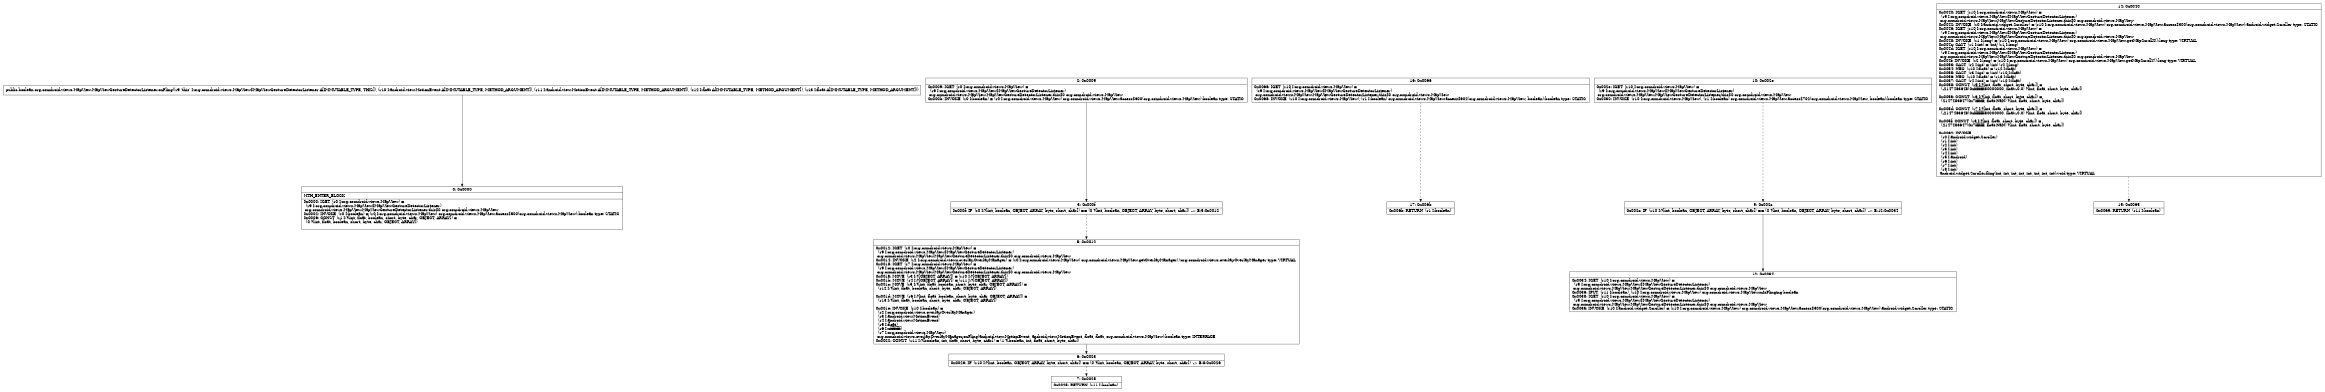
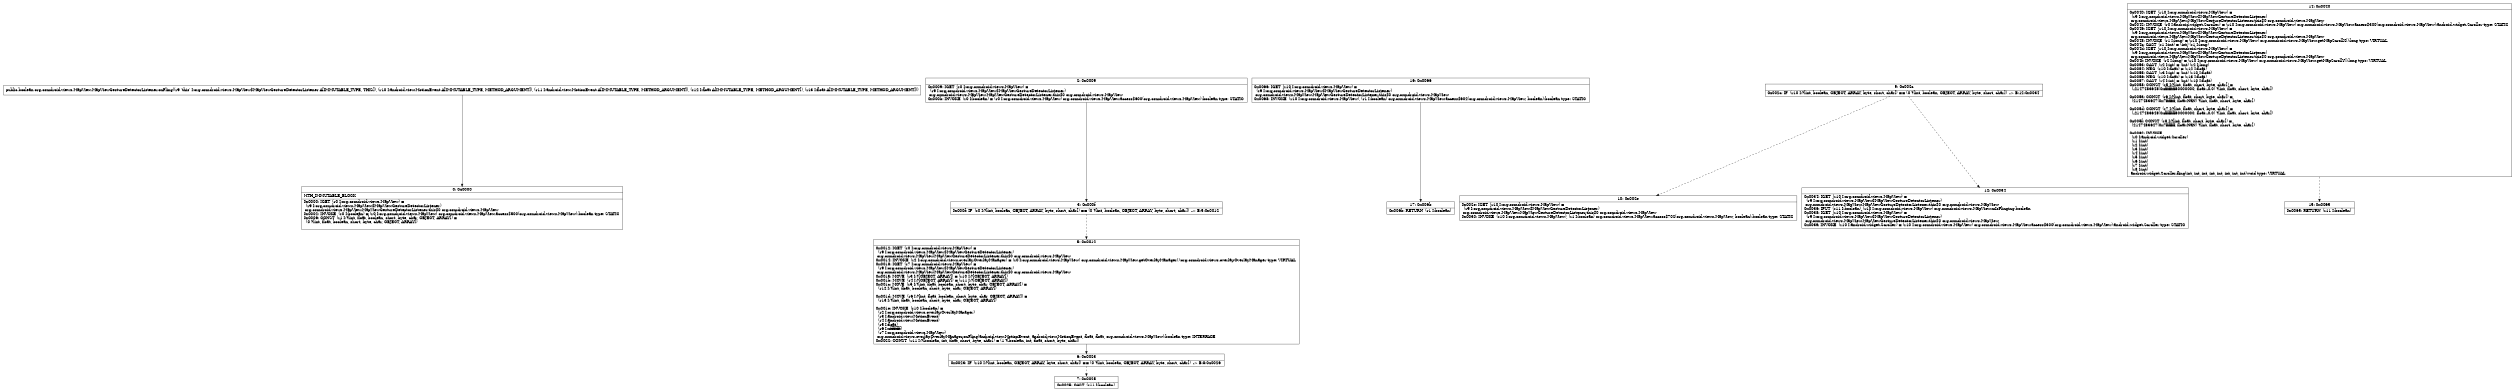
edge "16: 0x0066" -> "17: 0x006b": style dashed -> solid
edge "10: 0x002e" -> "9: 0x002c": reversed
node "14: 0x0040": text "(r5 I:android)" -> "(r5 I:int)"
node "0: 0x0000": text "MTH_ENTER_BLOCK" -> "MTH_IMMUTABLE_BLOCK"
edge "9: 0x002c" -> "12: 0x0034": style solid -> dashed
node "7: 0x0025": text "0x0025: RETURN  (r11 I:boolean)" -> "0x0025: CAST  (r11 I:boolean)"
